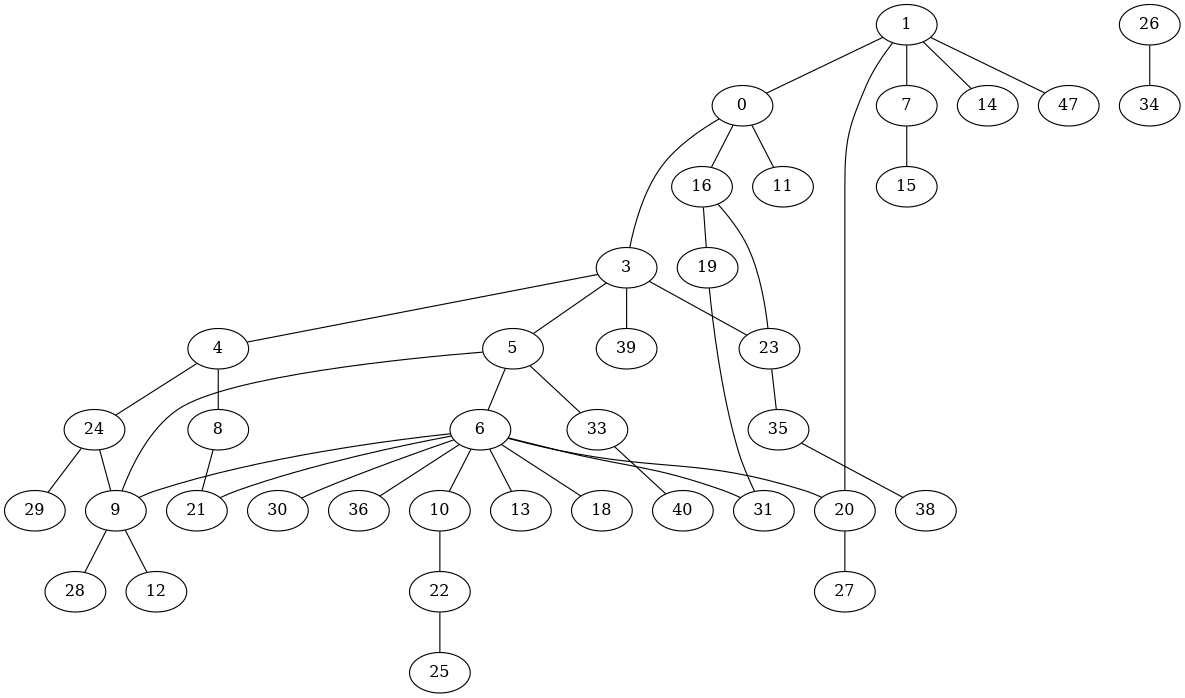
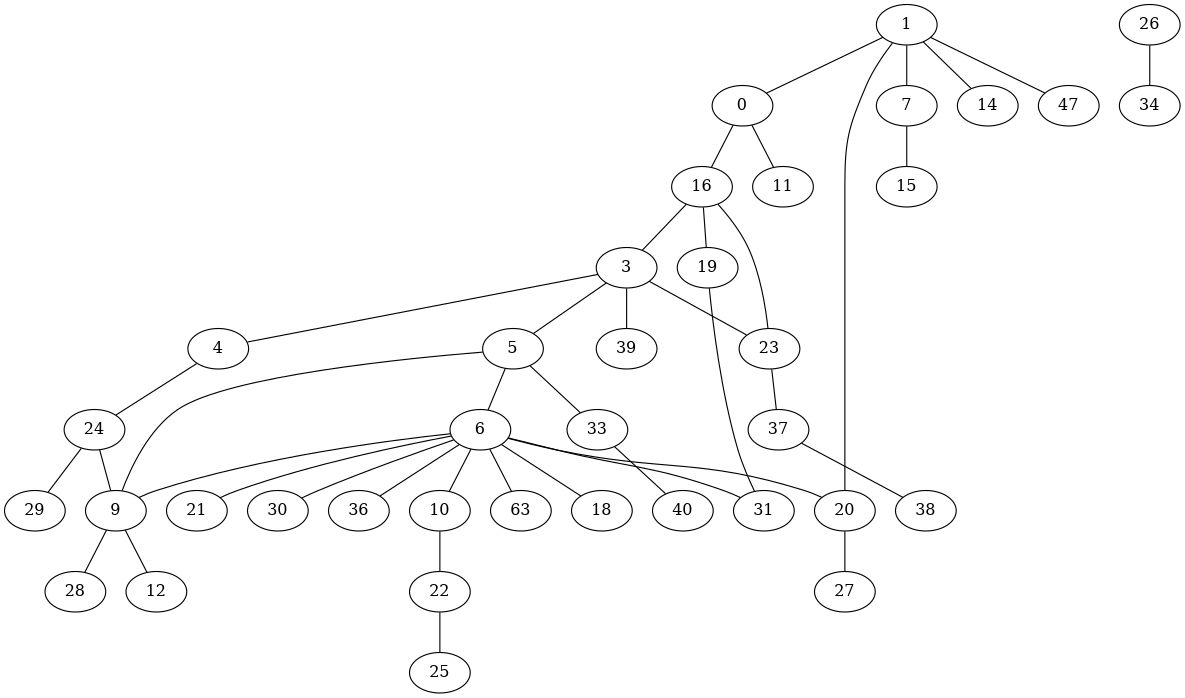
edge "0" -- "3": now "16" -- "3"
node "8": removed
node "35": label "35" -> "37"
node "13": label "13" -> "63"
